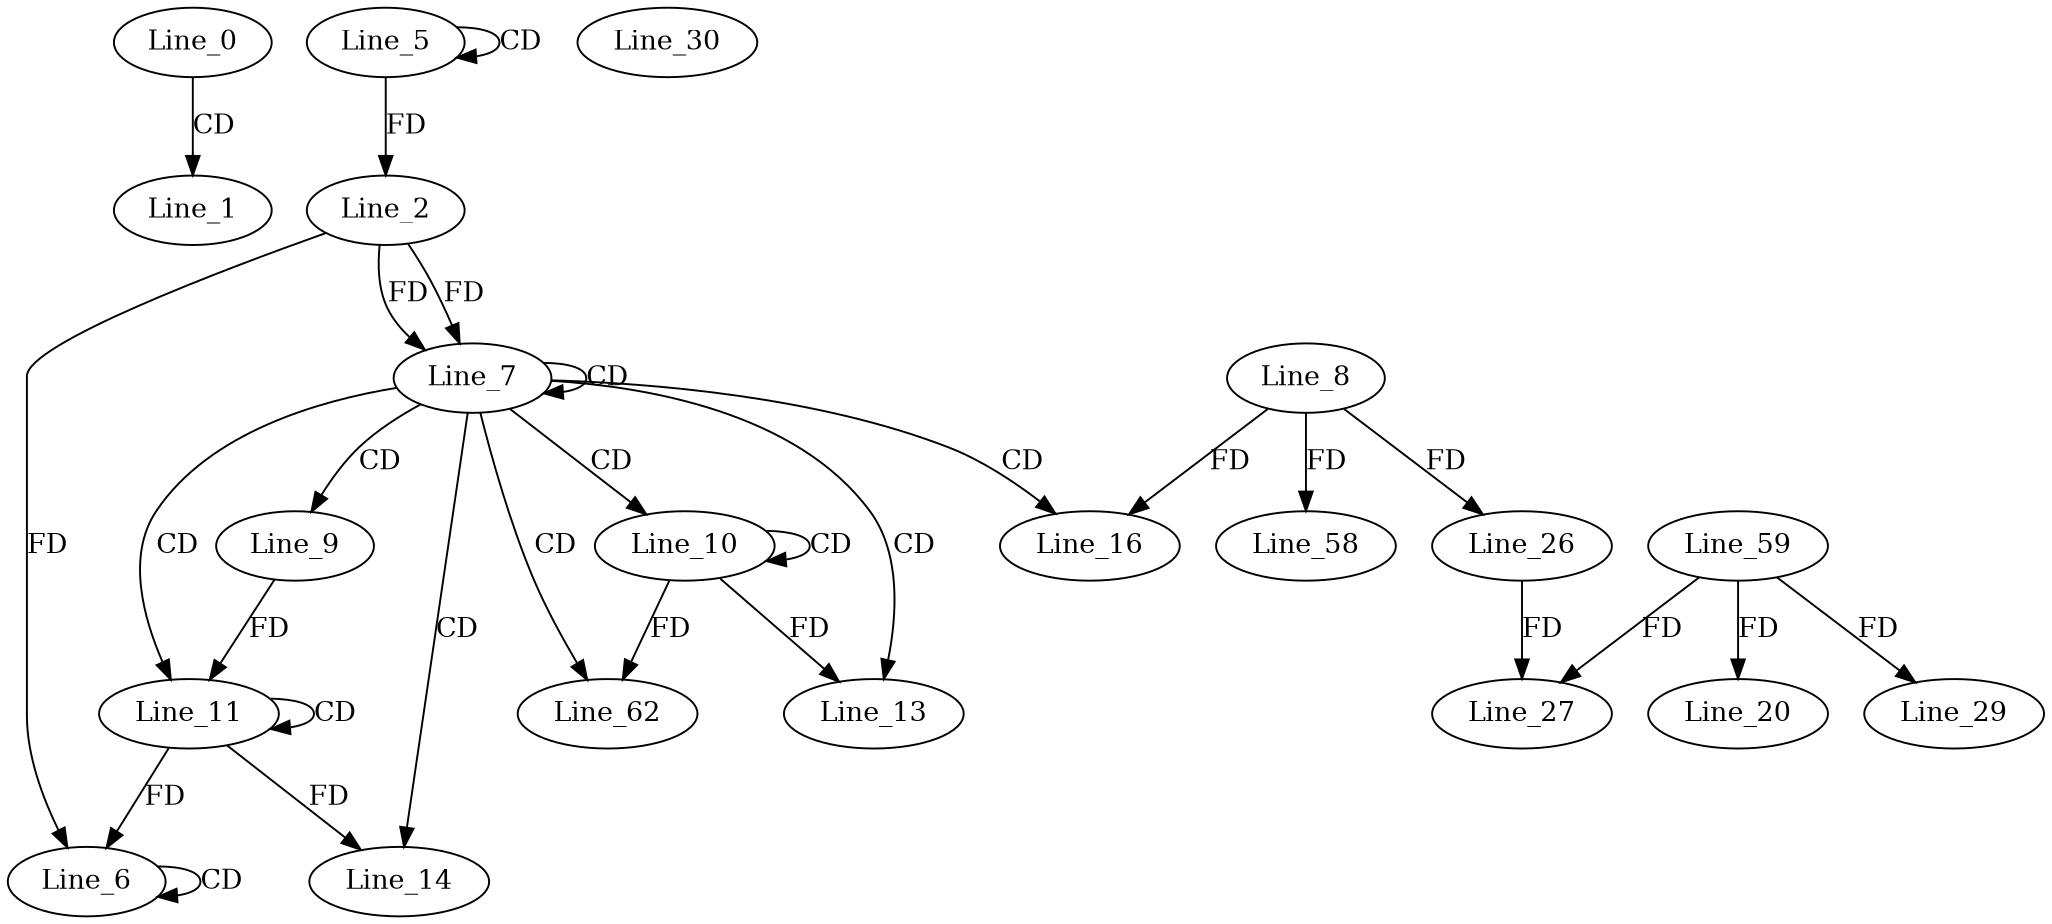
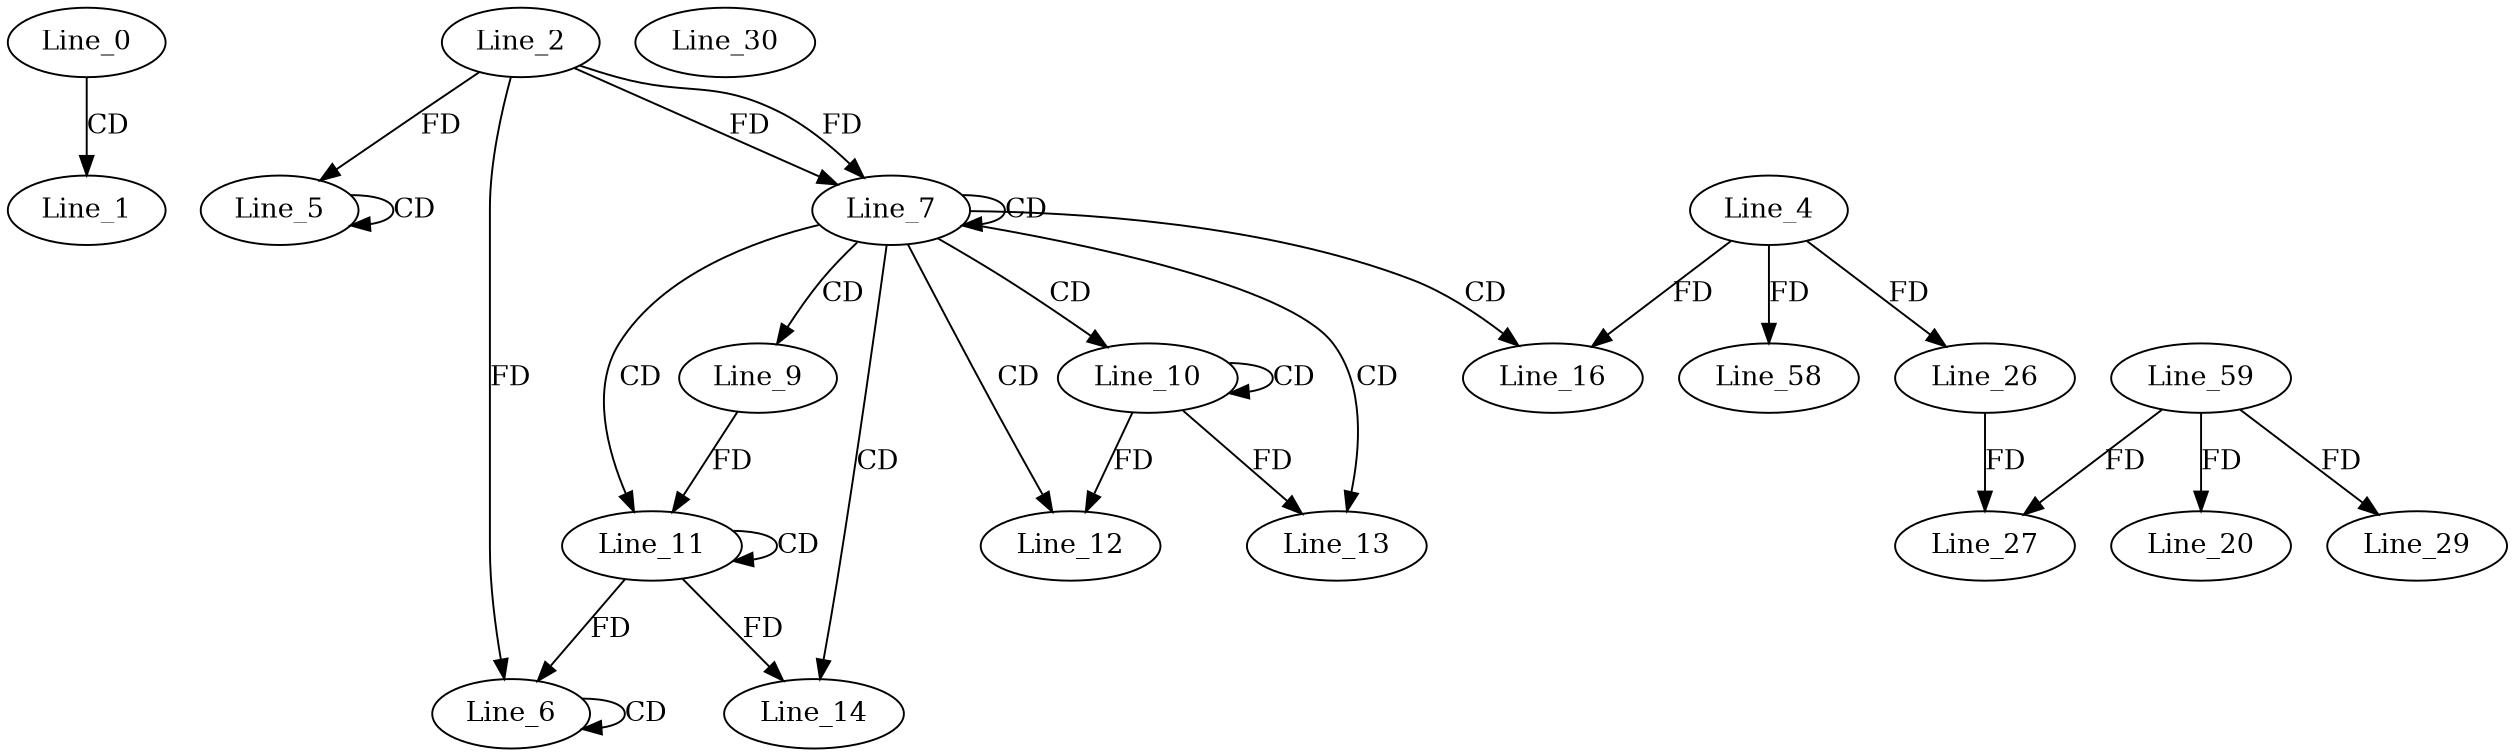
edge "Line_5" -> "Line_2": reversed
node "Line_8": label "Line_8" -> "Line_4"
node "Line_62": label "Line_62" -> "Line_12"
